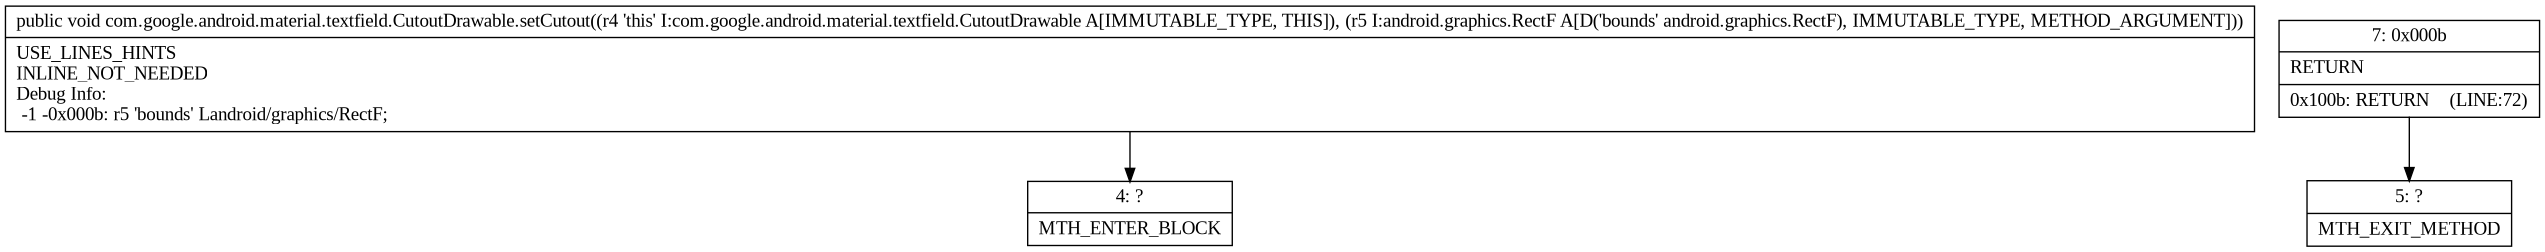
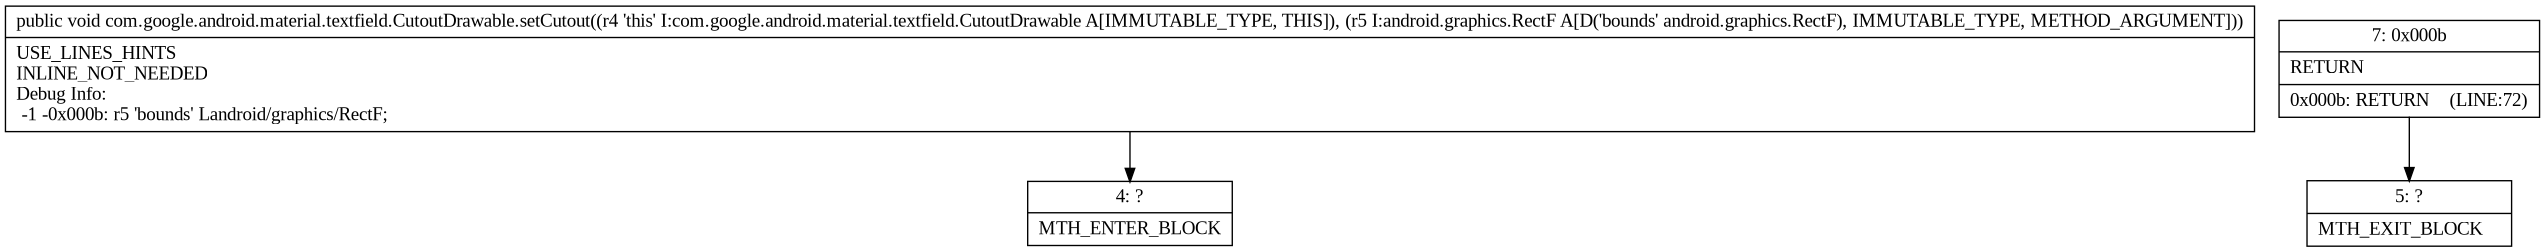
node "7: 0x000b": text "0x100b: RETURN    (LINE:72)" -> "0x000b: RETURN    (LINE:72)"
node "5: ?": text "MTH_EXIT_METHOD" -> "MTH_EXIT_BLOCK"
